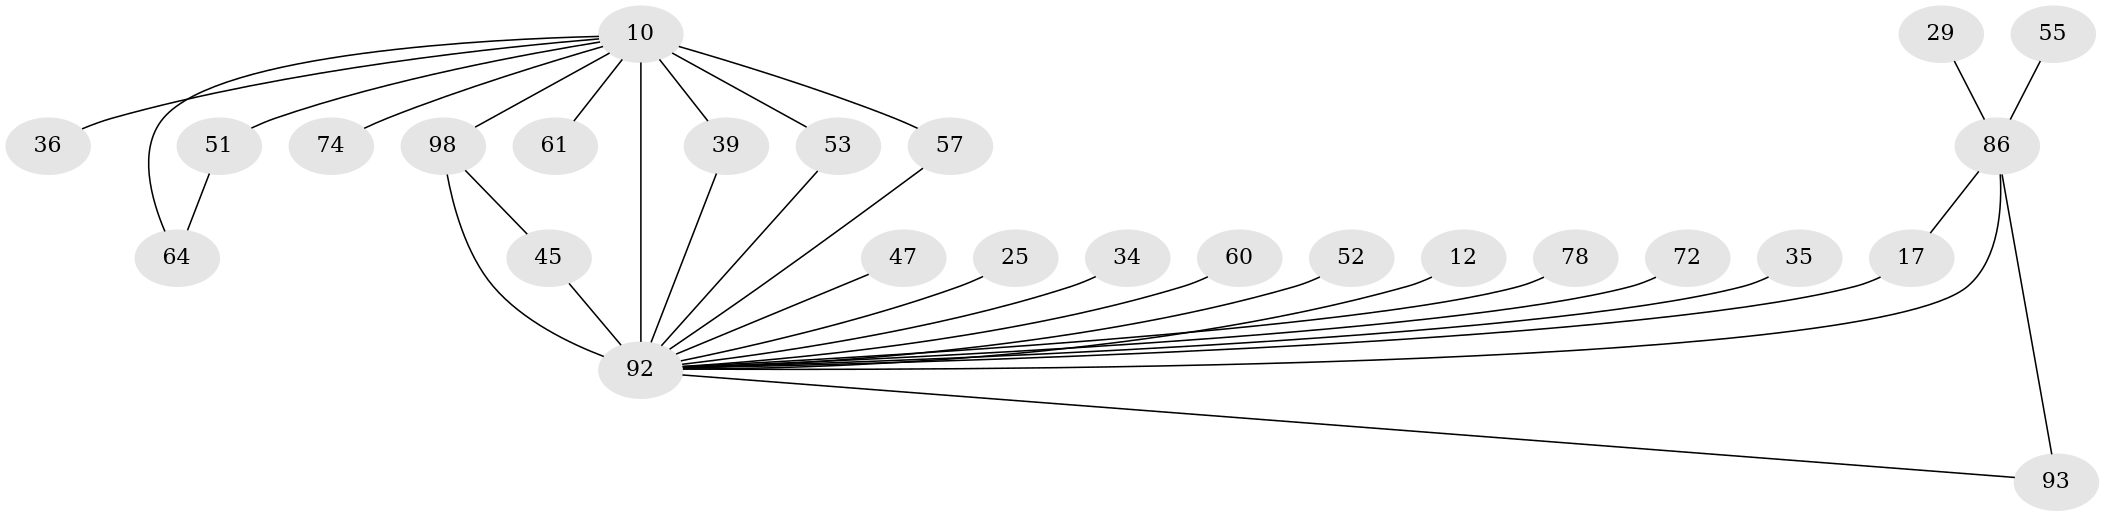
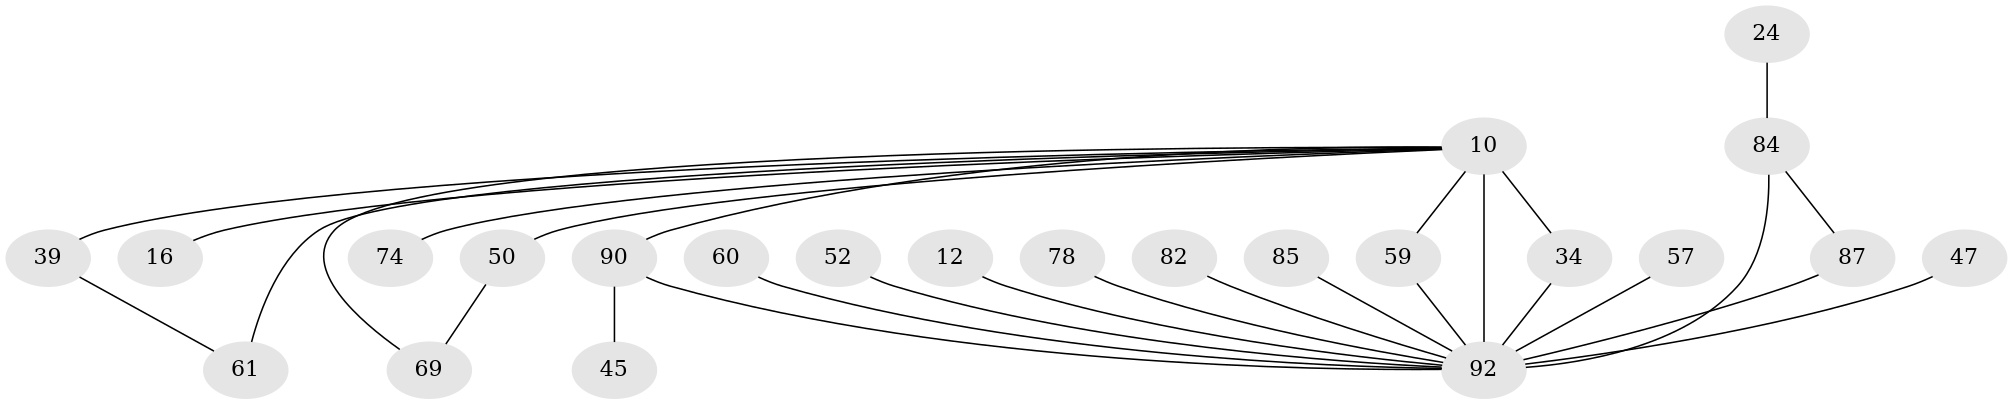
node "29": label "29" -> "24"
node "55": removed
edge "10" -- "57": now "10" -- "34"
node "36": label "36" -> "16"
node "51": label "51" -> "50"
node "98": label "98" -> "90"
node "53": label "53" -> "59"
node "86": label "86" -> "84"
node "64": label "64" -> "69"
edge "39" -- "92": now "39" -- "61"
node "25": removed
node "72": label "72" -> "82"
node "35": label "35" -> "85"
node "17": label "17" -> "87"
edge "45" -- "92": removed
node "93": removed
